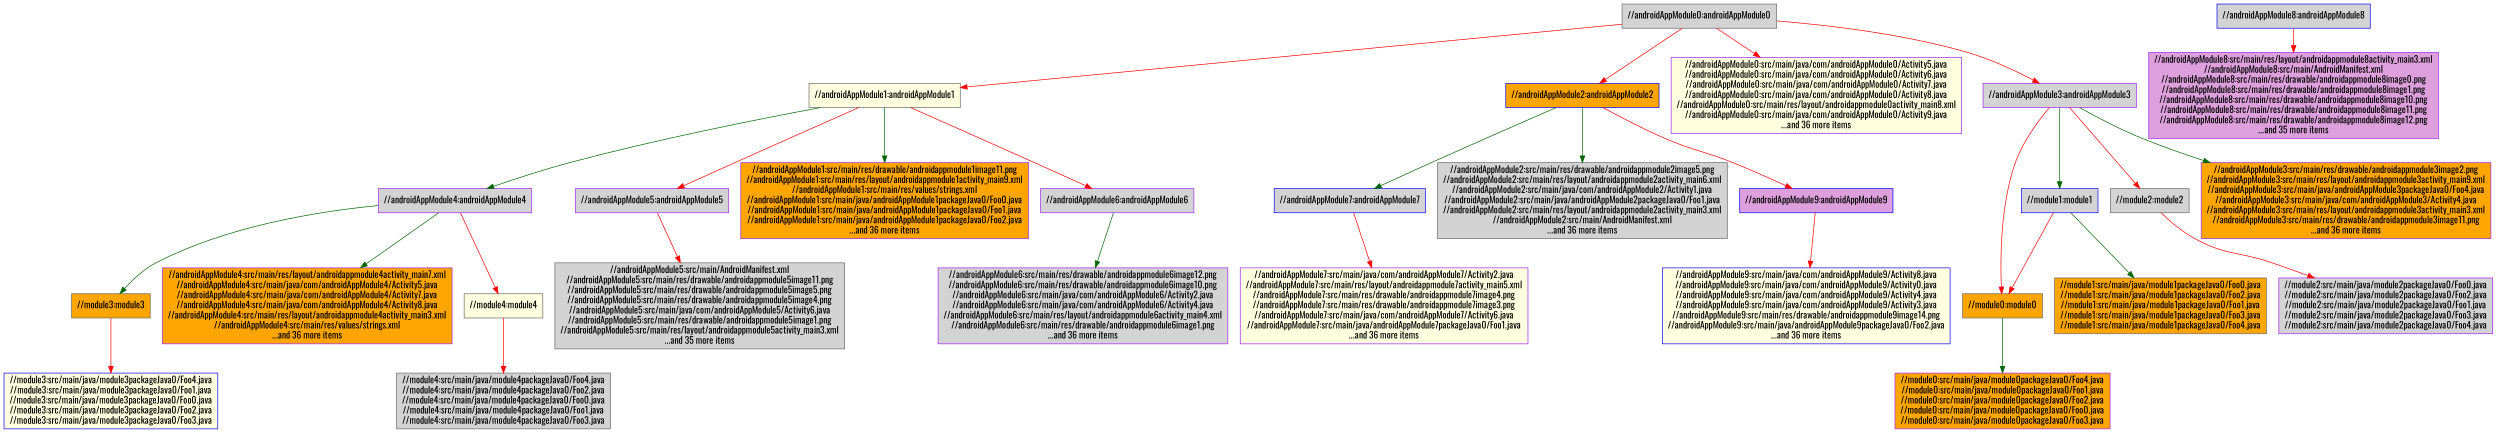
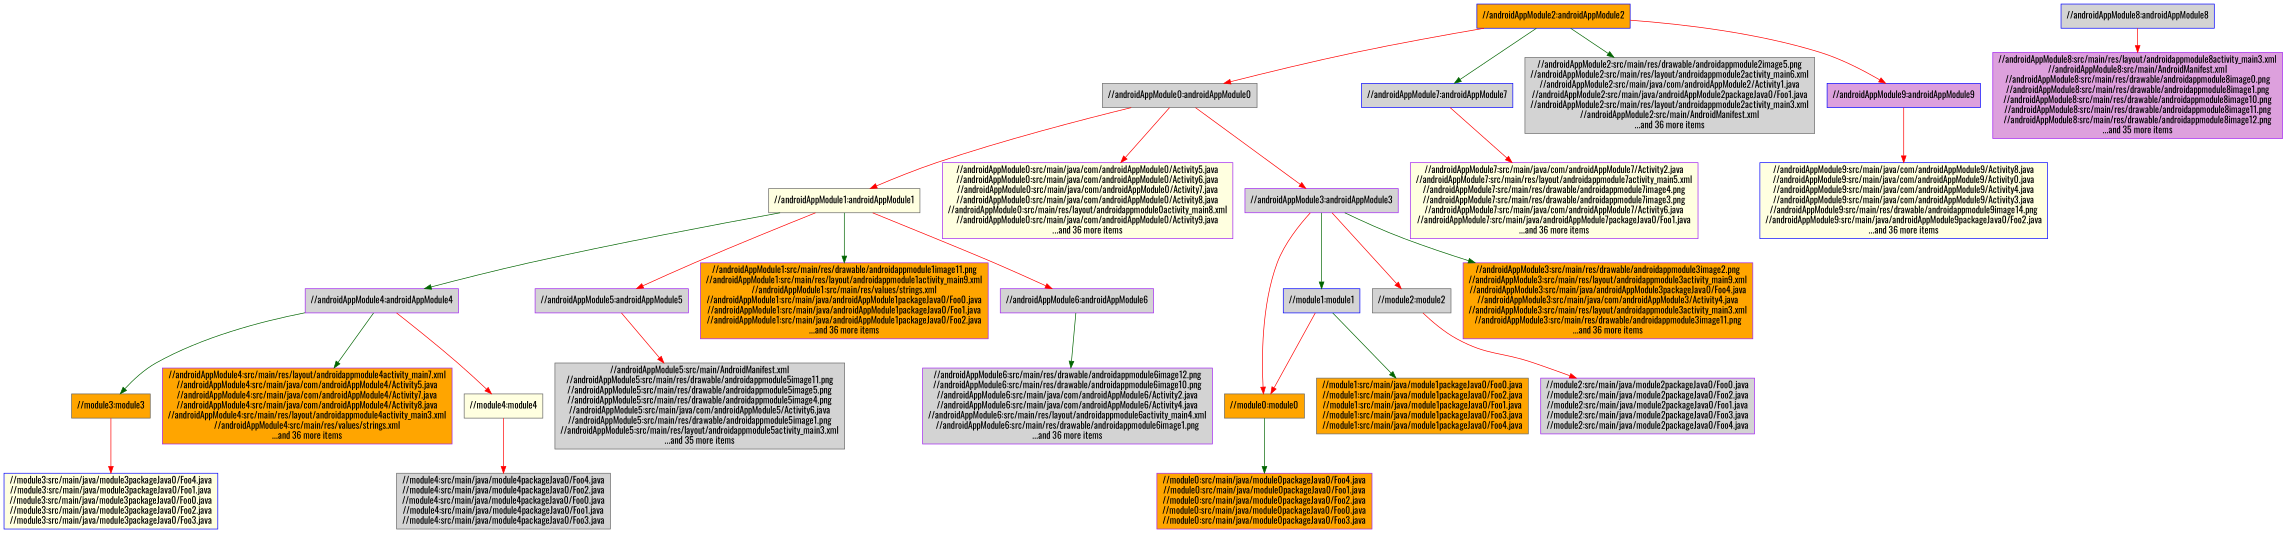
edge "//androidAppModule0:androidAppModule0" -> "//androidAppModule2:androidAppModule2": reversed
